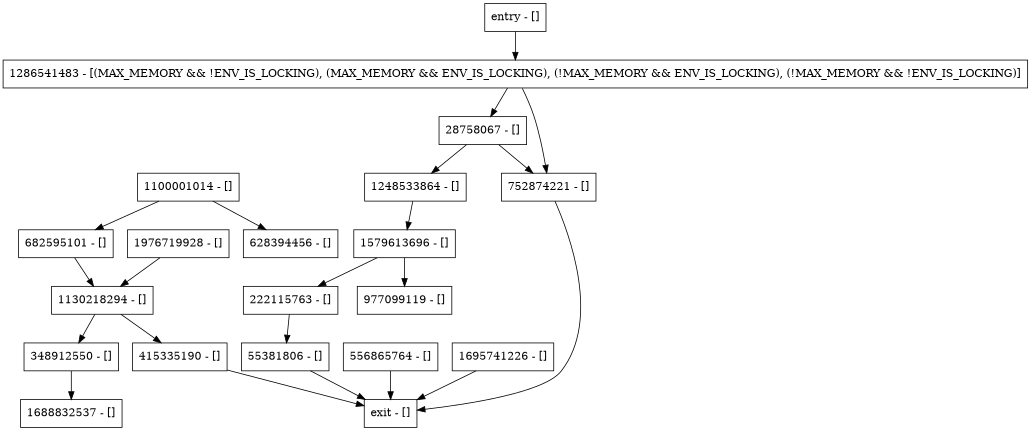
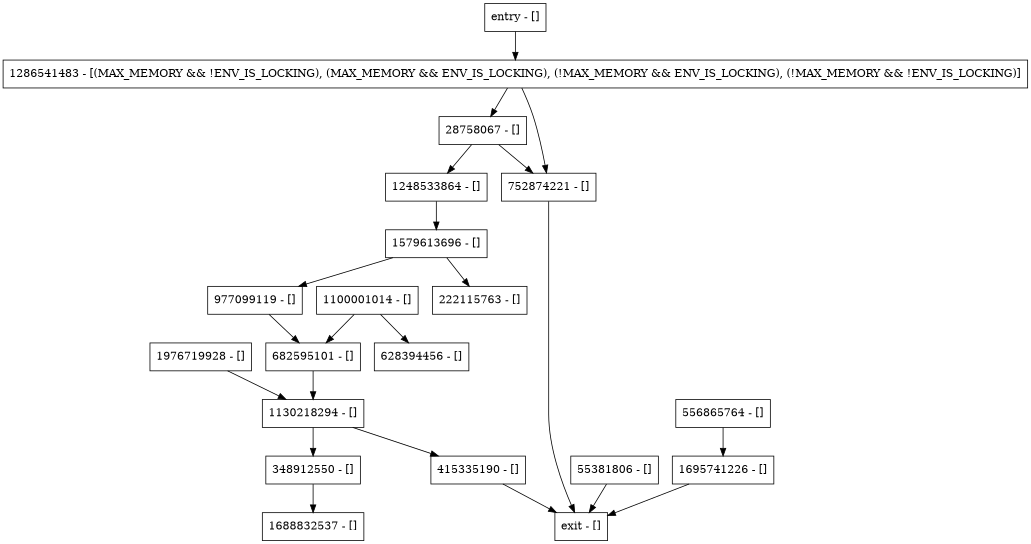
edge "222115763 - []" -> "55381806 - []": removed
edge "977099119 - []" -> "682595101 - []": added
edge "556865764 - []" -> "exit - []": now "556865764 - []" -> "1695741226 - []"
